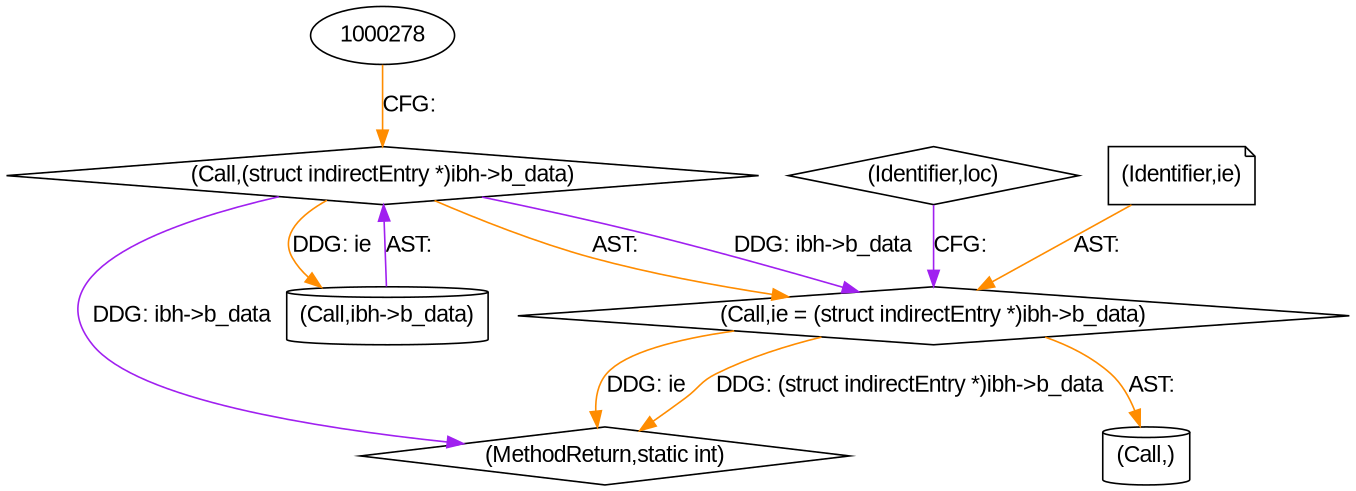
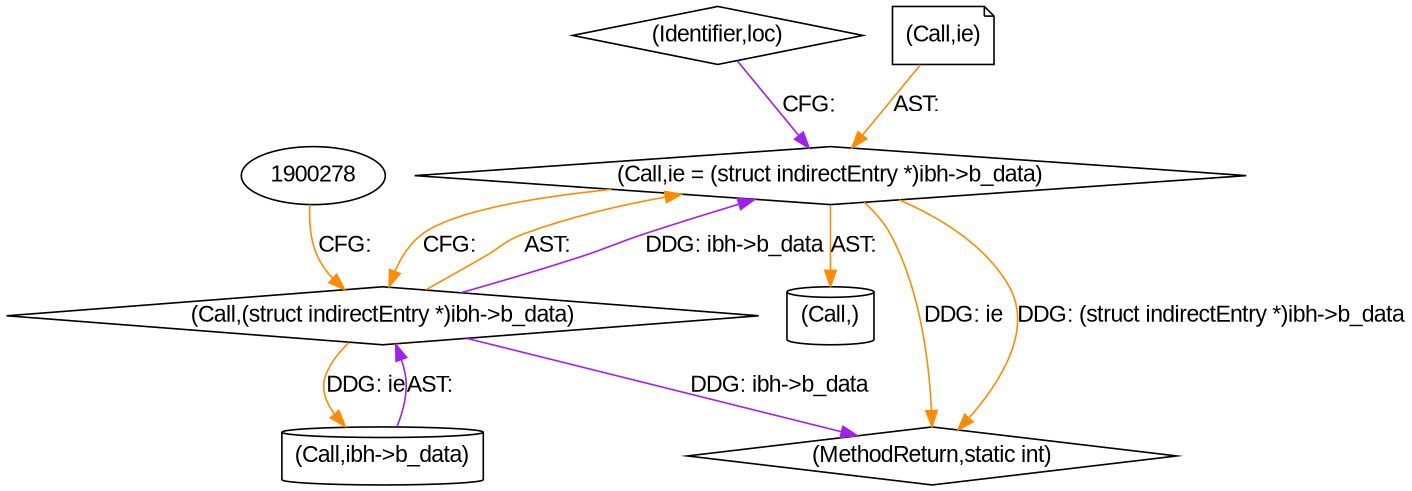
node "1000278": label "1000278" -> "1900278"
node "(Identifier,ie)": label "(Identifier,ie)" -> "(Call,ie)"
edge "(Call,ie = (struct indirectEntry *)ibh->b_data)" -> "(Call,(struct indirectEntry *)ibh->b_data)": added, label "CFG:"
